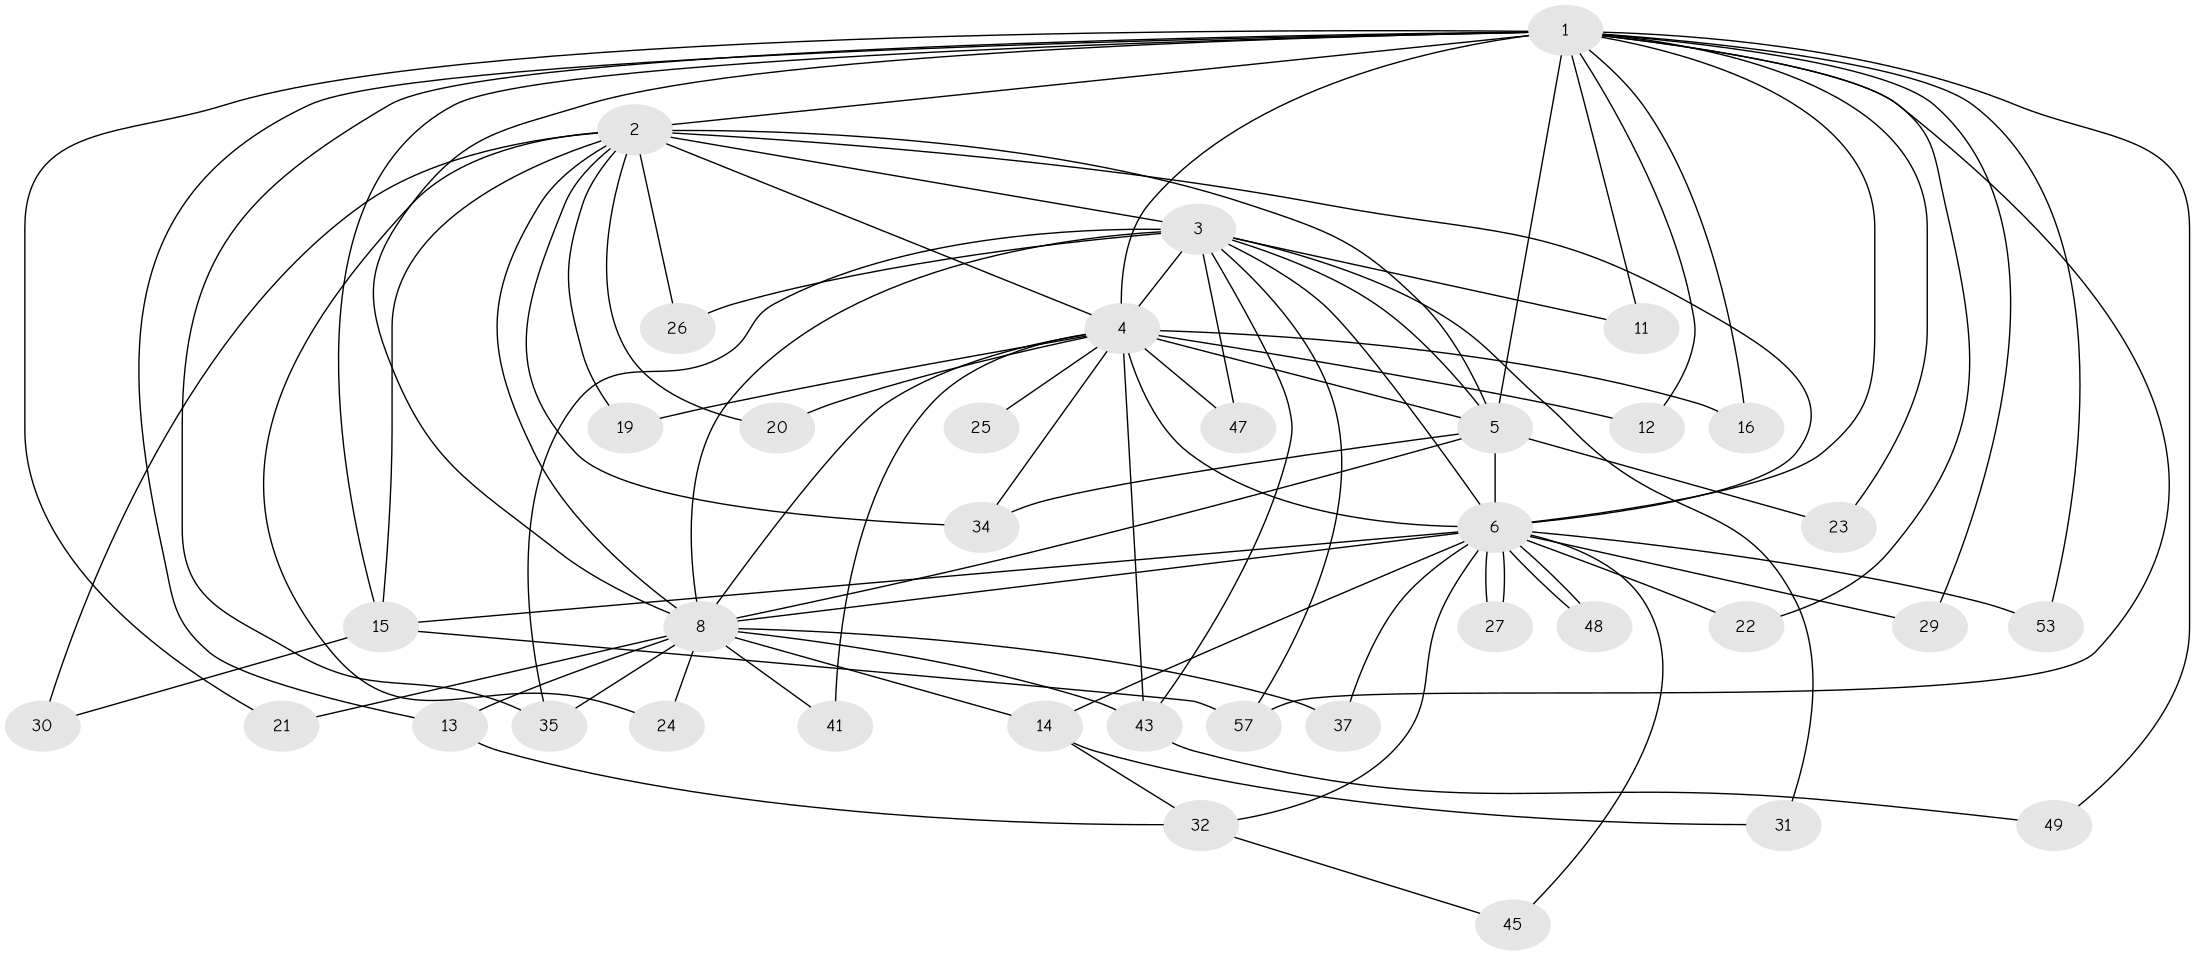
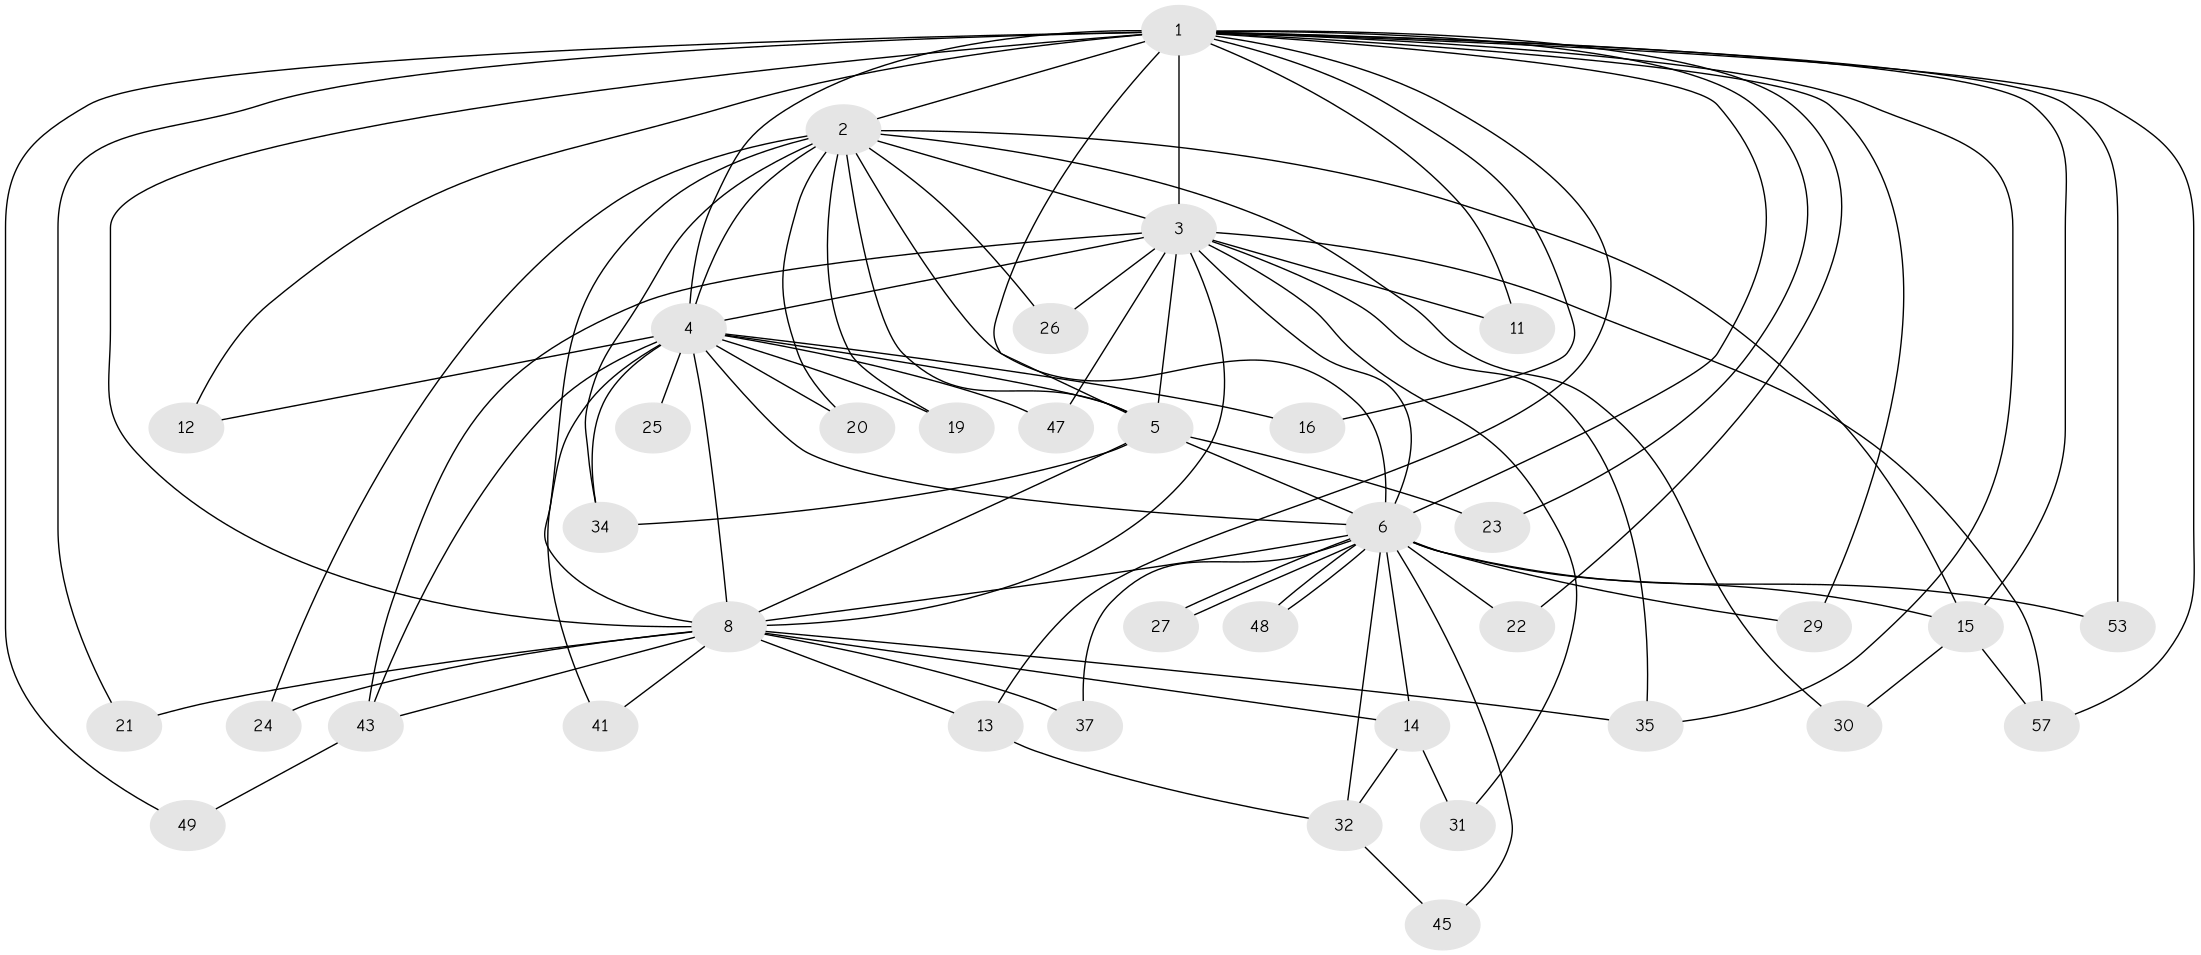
edge "1" -- "3": added
